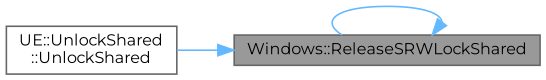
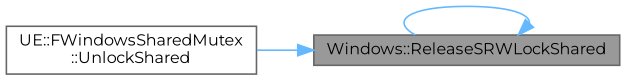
node "UE::UnlockShared ::UnlockShared": label "UE::UnlockShared ::UnlockShared" -> "UE::FWindowsSharedMutex ::UnlockShared"
